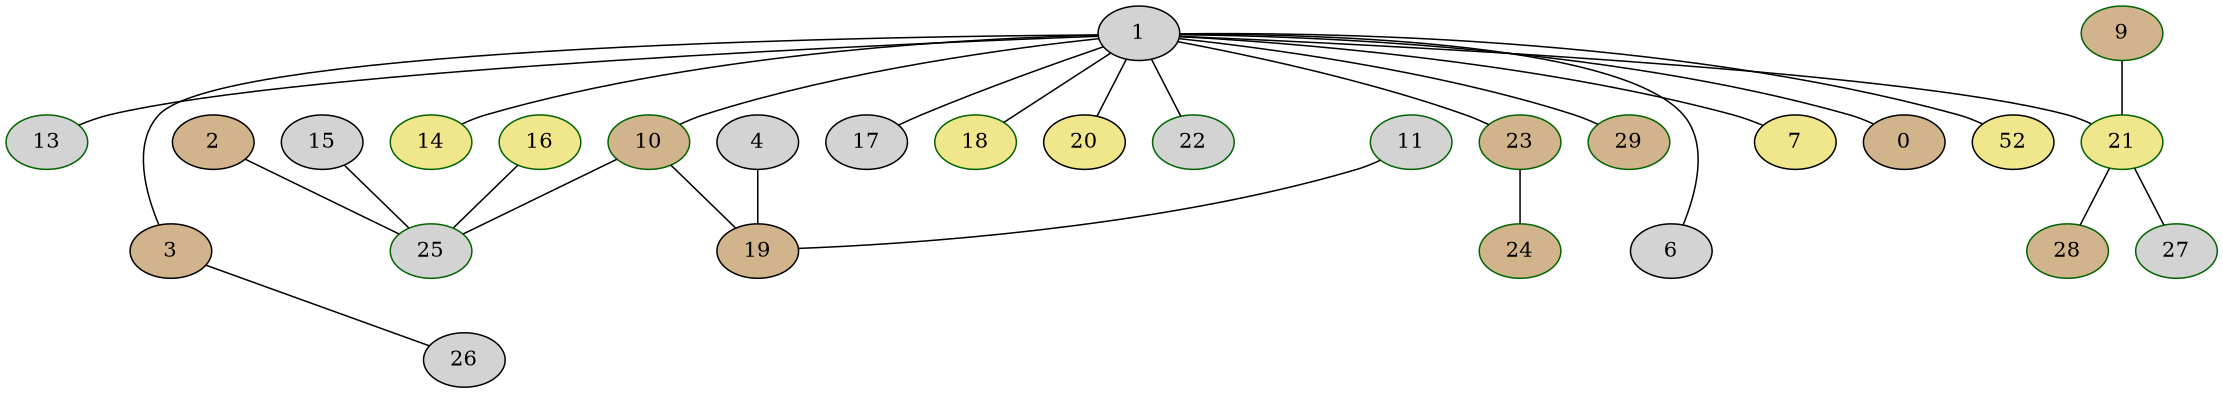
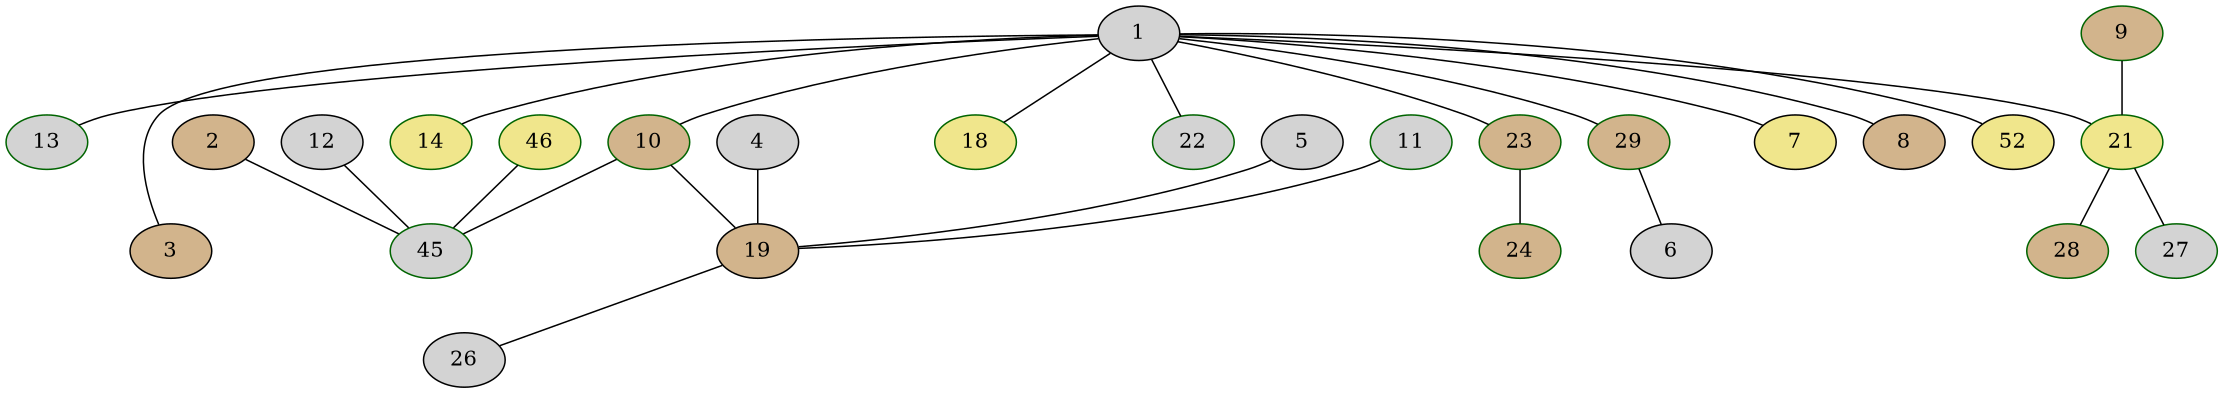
edge "1" -- "6": now "29" -- "6"
node "15": label "15" -> "12"
node "16": label "16" -> "46"
node "17": removed
node "20": removed
node "5": added
node "0": label "0" -> "8"
node "25": label "25" -> "45"
edge "3" -- "26": now "19" -- "26"
